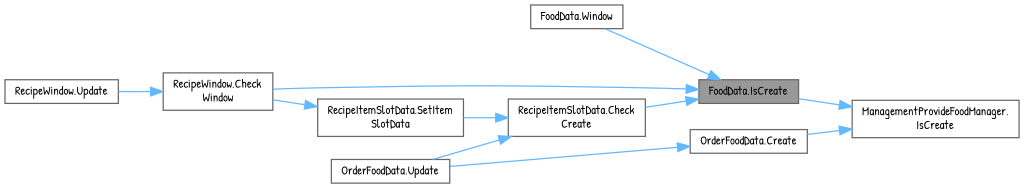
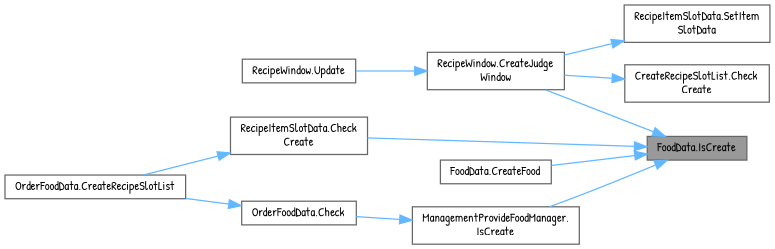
node "FoodData.Window": label "FoodData.Window" -> "FoodData.CreateFood"
node "CreateRecipeSlotList.Check Create": added
node "RecipeWindow.Check Window": label "RecipeWindow.Check Window" -> "RecipeWindow.CreateJudge Window"
edge "FoodData.IsCreate" -> "ManagementProvideFoodManager. IsCreate": reversed
edge "RecipeItemSlotData.SetItem SlotData" -> "RecipeItemSlotData.Check Create": removed
node "OrderFoodData.Create": label "OrderFoodData.Create" -> "OrderFoodData.Check"
node "OrderFoodData.Update": label "OrderFoodData.Update" -> "OrderFoodData.CreateRecipeSlotList"
